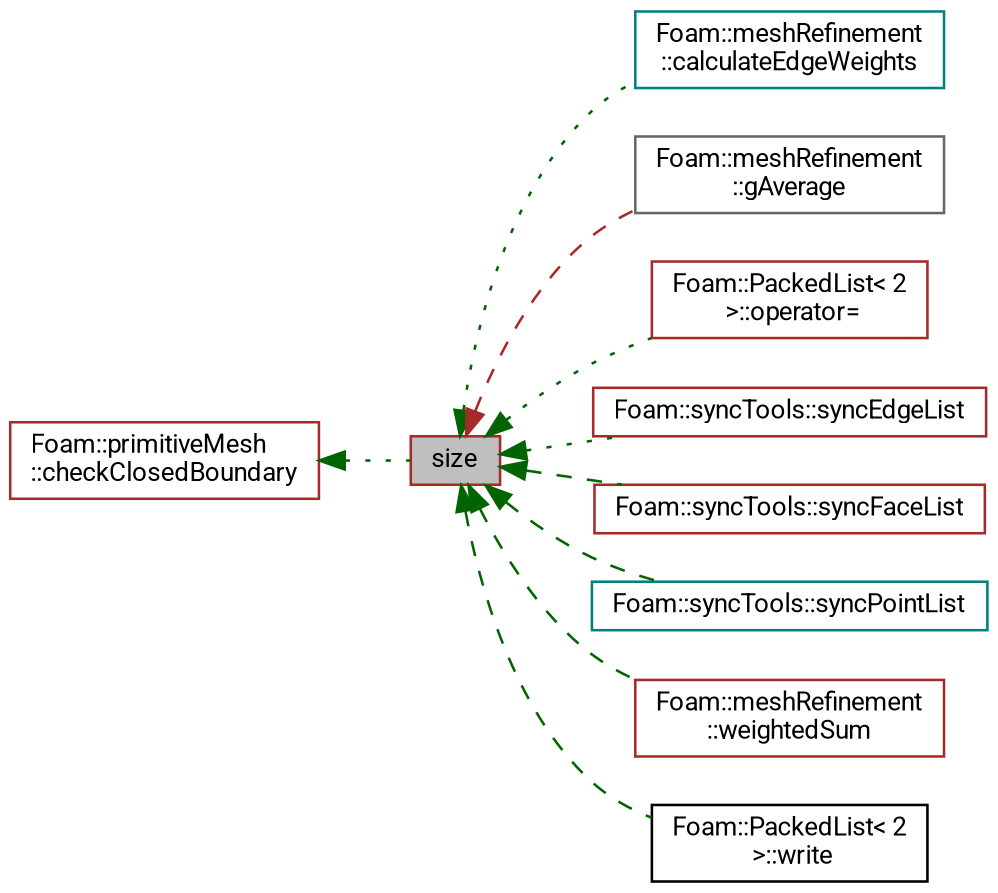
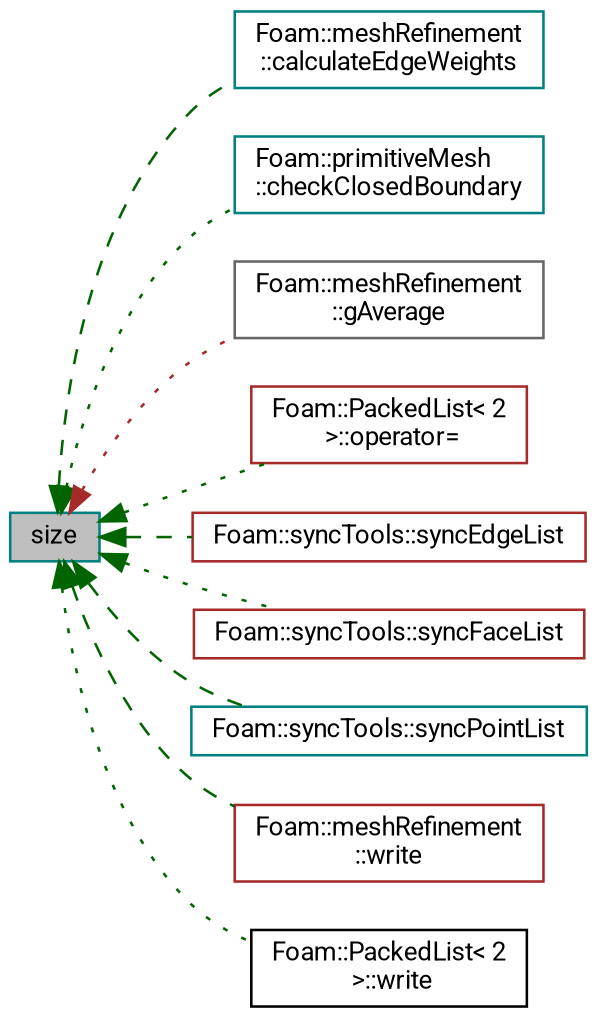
edge "Foam::meshRefinement ::calculateEdgeWeights" -> "size": style dotted -> dashed
edge "Foam::meshRefinement ::gAverage" -> "size": style dashed -> dotted
edge "Foam::syncTools::syncEdgeList" -> "size": style dotted -> dashed
node "Foam::primitiveMesh ::checkClosedBoundary": color brown -> teal
edge "size" -> "Foam::primitiveMesh ::checkClosedBoundary": reversed
node "size": color brown -> teal
edge "Foam::syncTools::syncFaceList" -> "size": style dashed -> dotted
edge "Foam::PackedList< 2 >::write" -> "size": style dashed -> dotted
node "Foam::meshRefinement ::weightedSum": label "Foam::meshRefinement ::weightedSum" -> "Foam::meshRefinement ::write"
